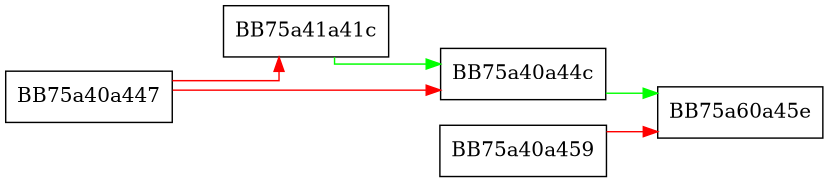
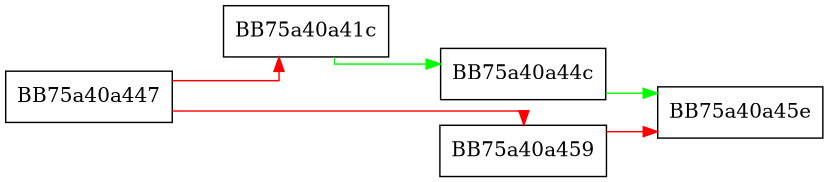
node "BB75a41a41c": label "BB75a41a41c" -> "BB75a40a41c"
edge "BB75a40a447" -> "BB75a40a44c": now "BB75a40a447" -> "BB75a40a459"
node "BB75a60a45e": label "BB75a60a45e" -> "BB75a40a45e"
